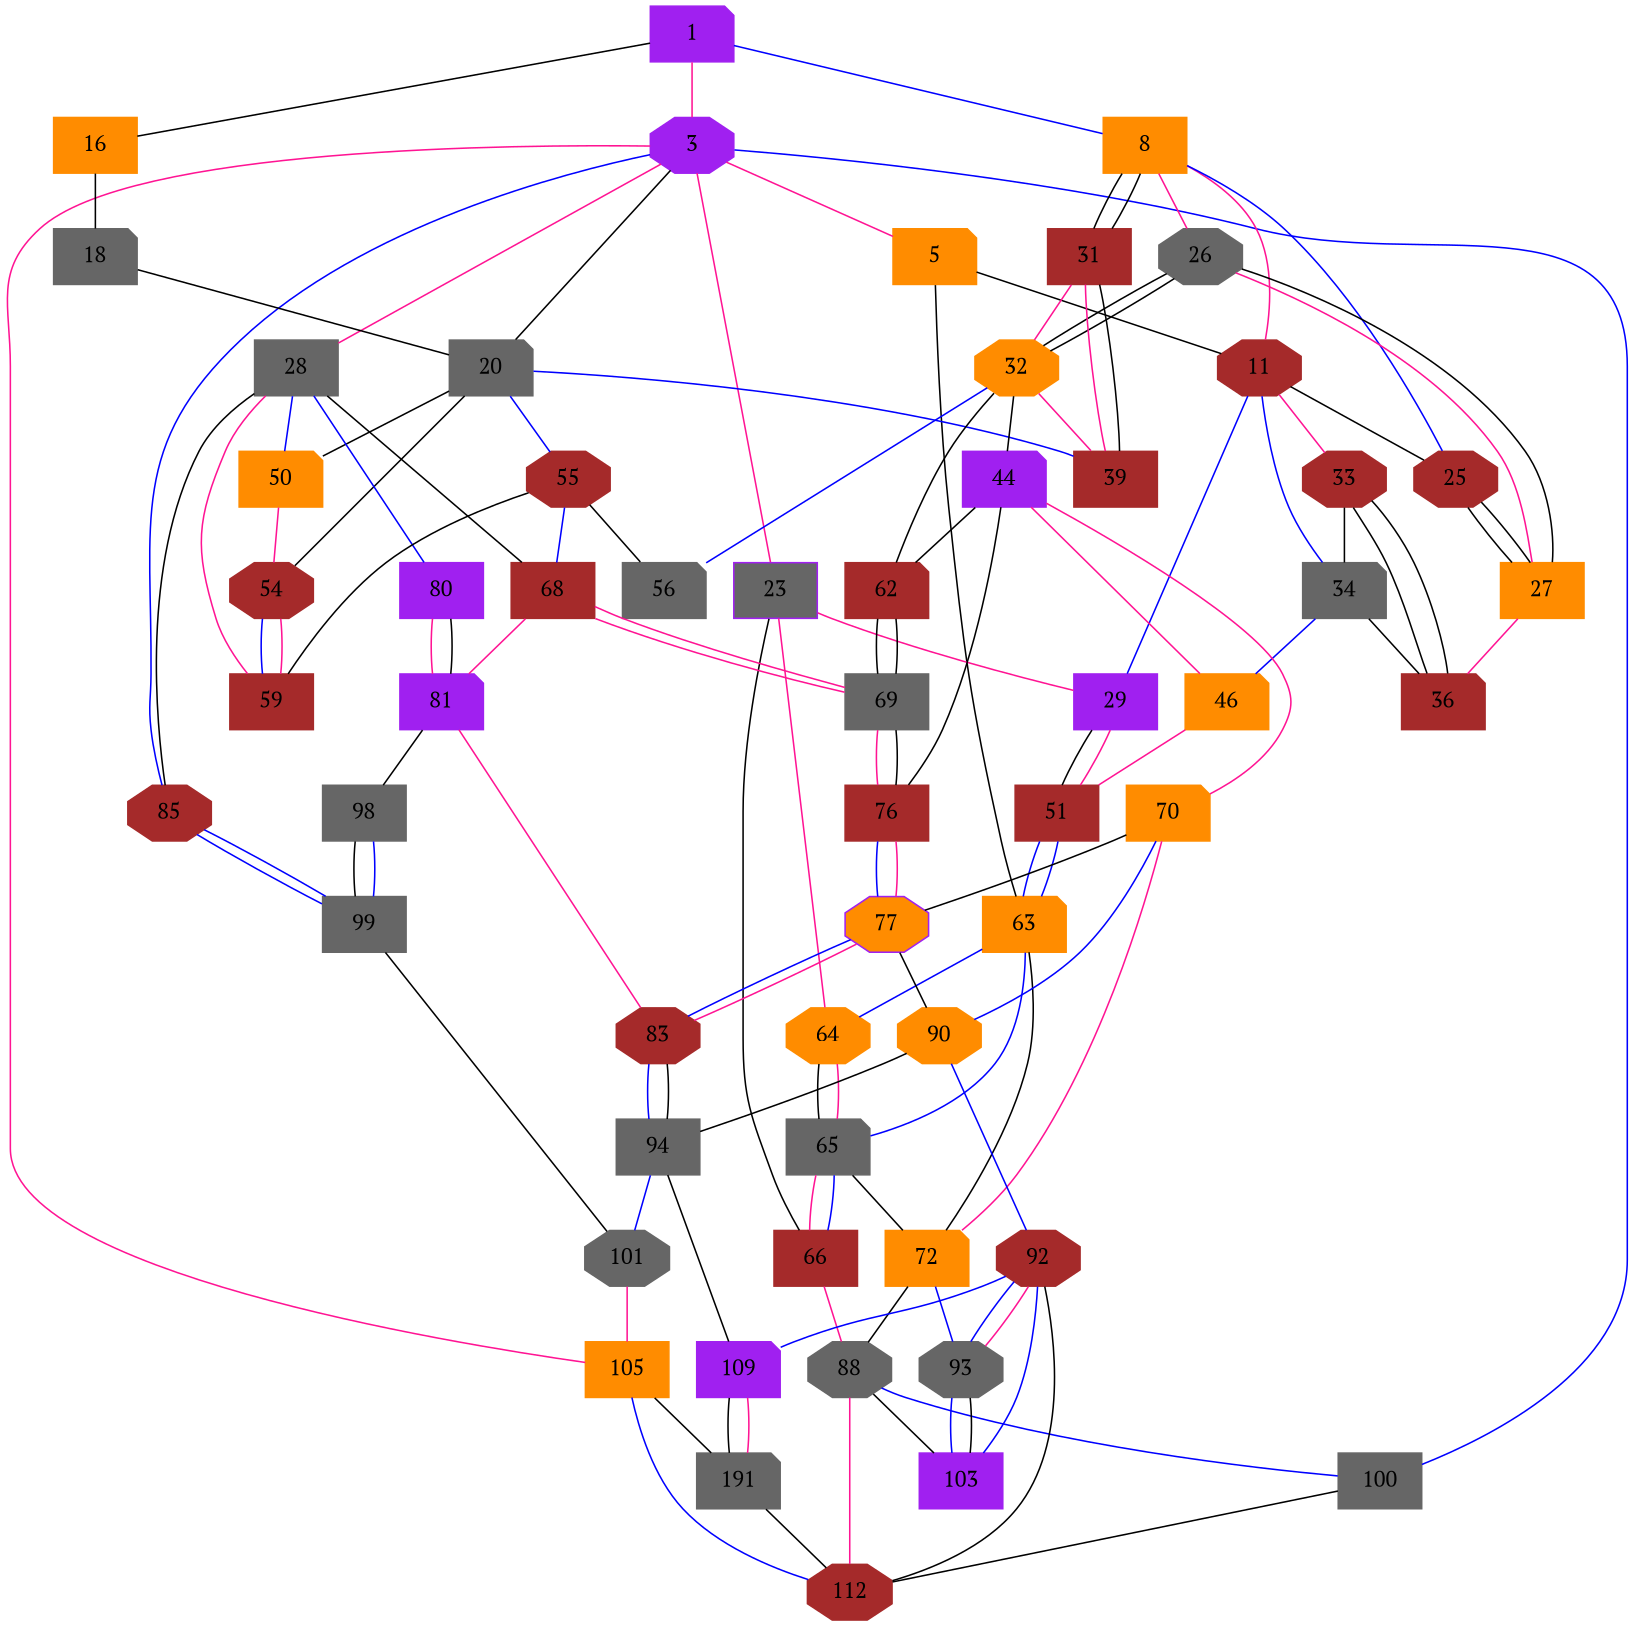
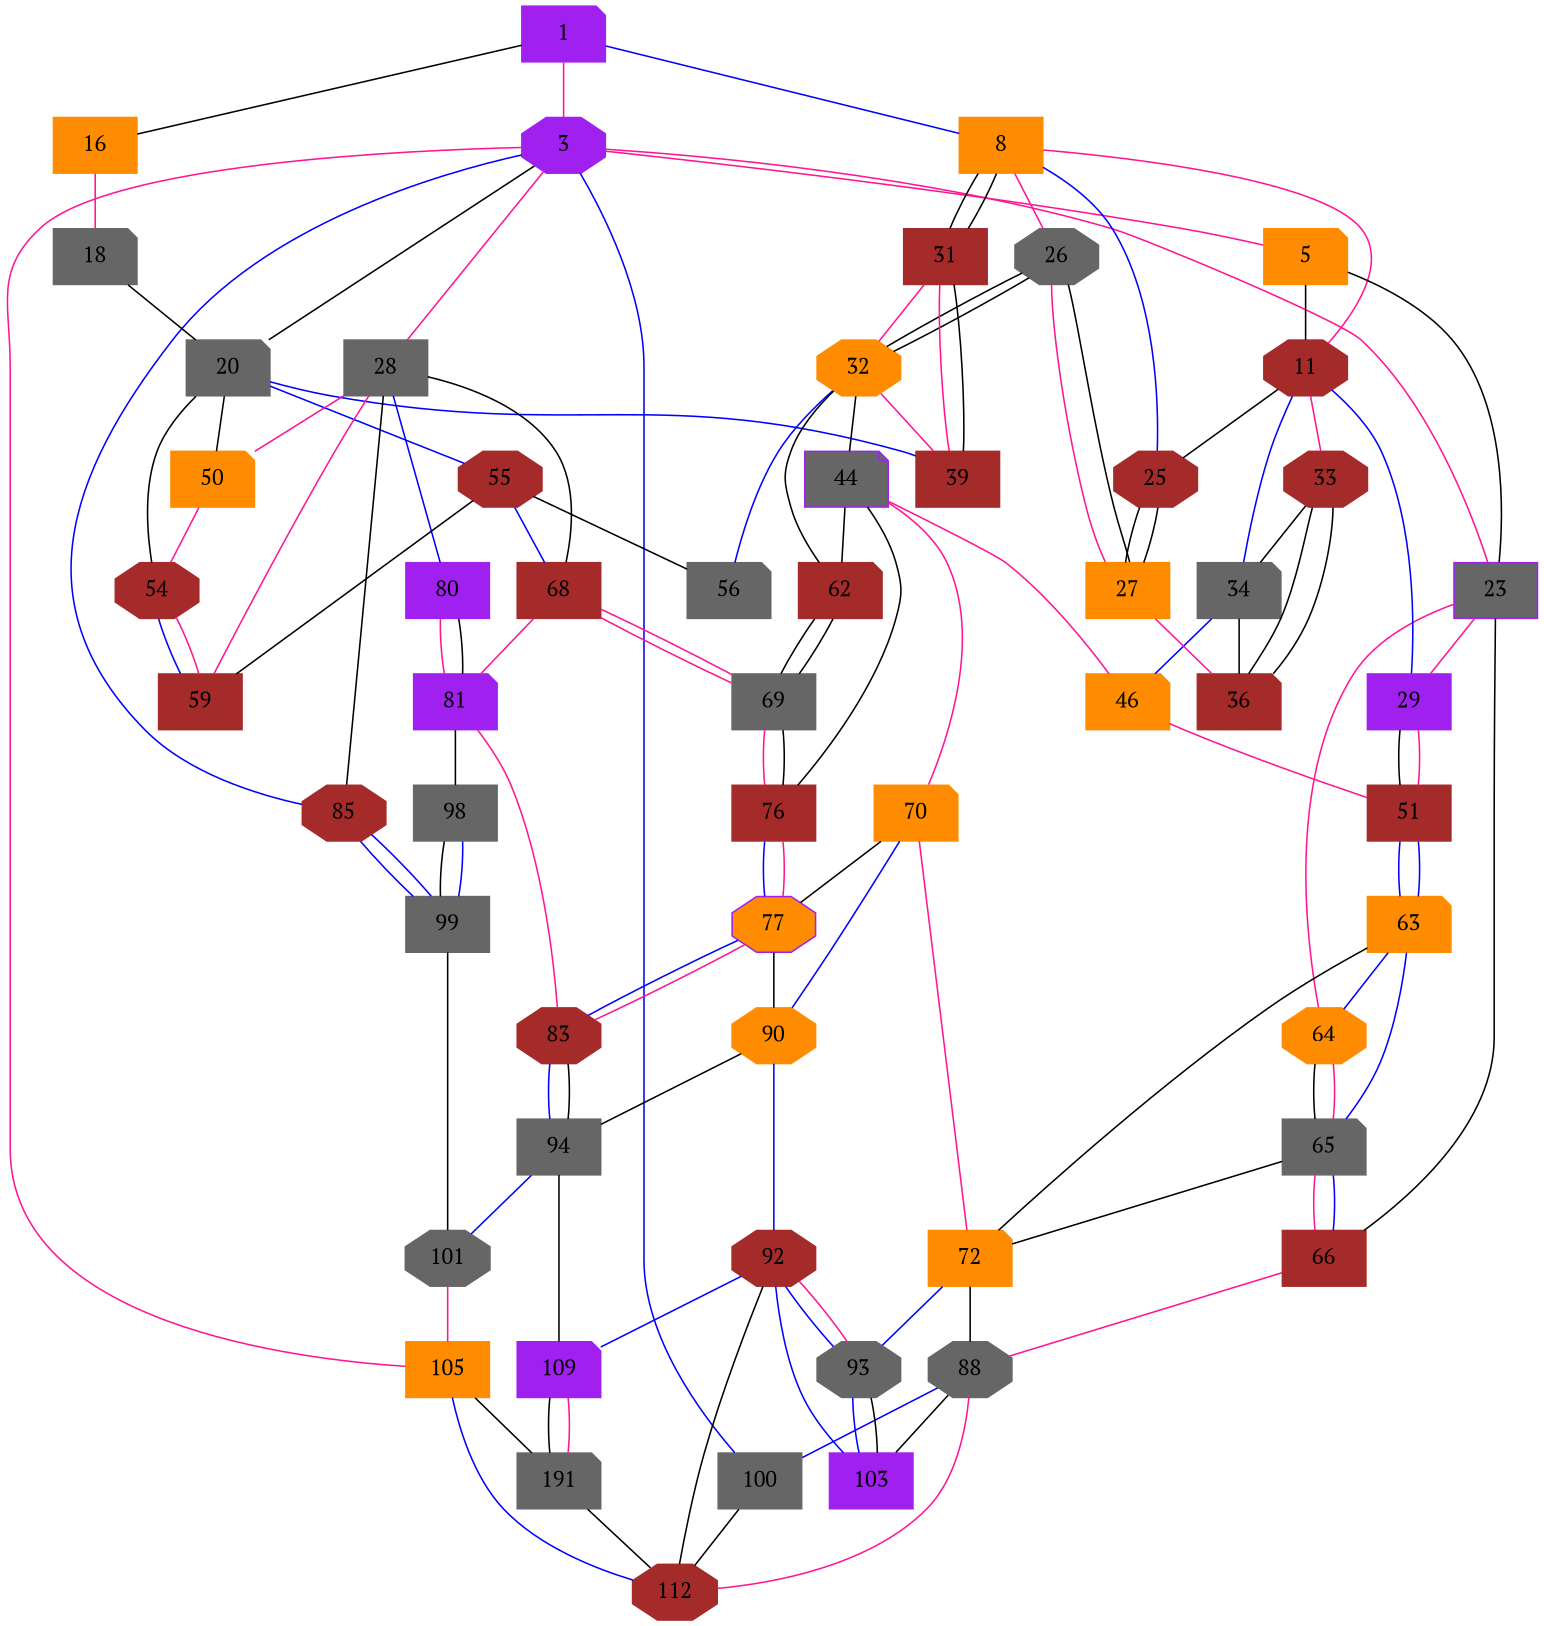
edge "16" -- "18": color black -> deeppink
edge "28" -- "50": color blue -> deeppink
node "44": fillcolor purple -> gray40
edge "5" -- "63": now "5" -- "23"
